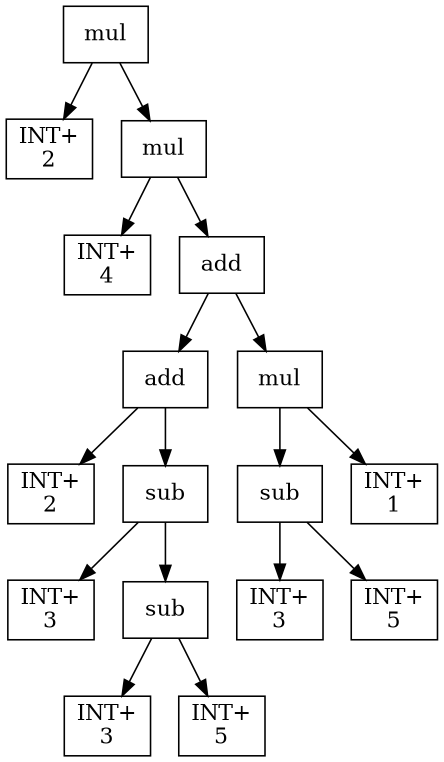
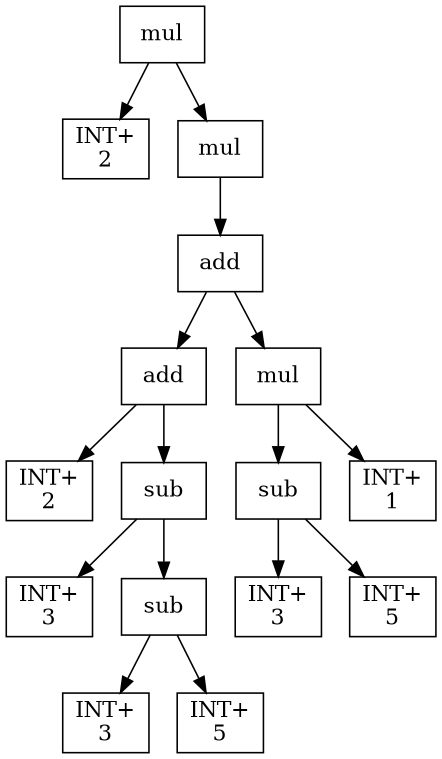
node "INT+ 4": removed
